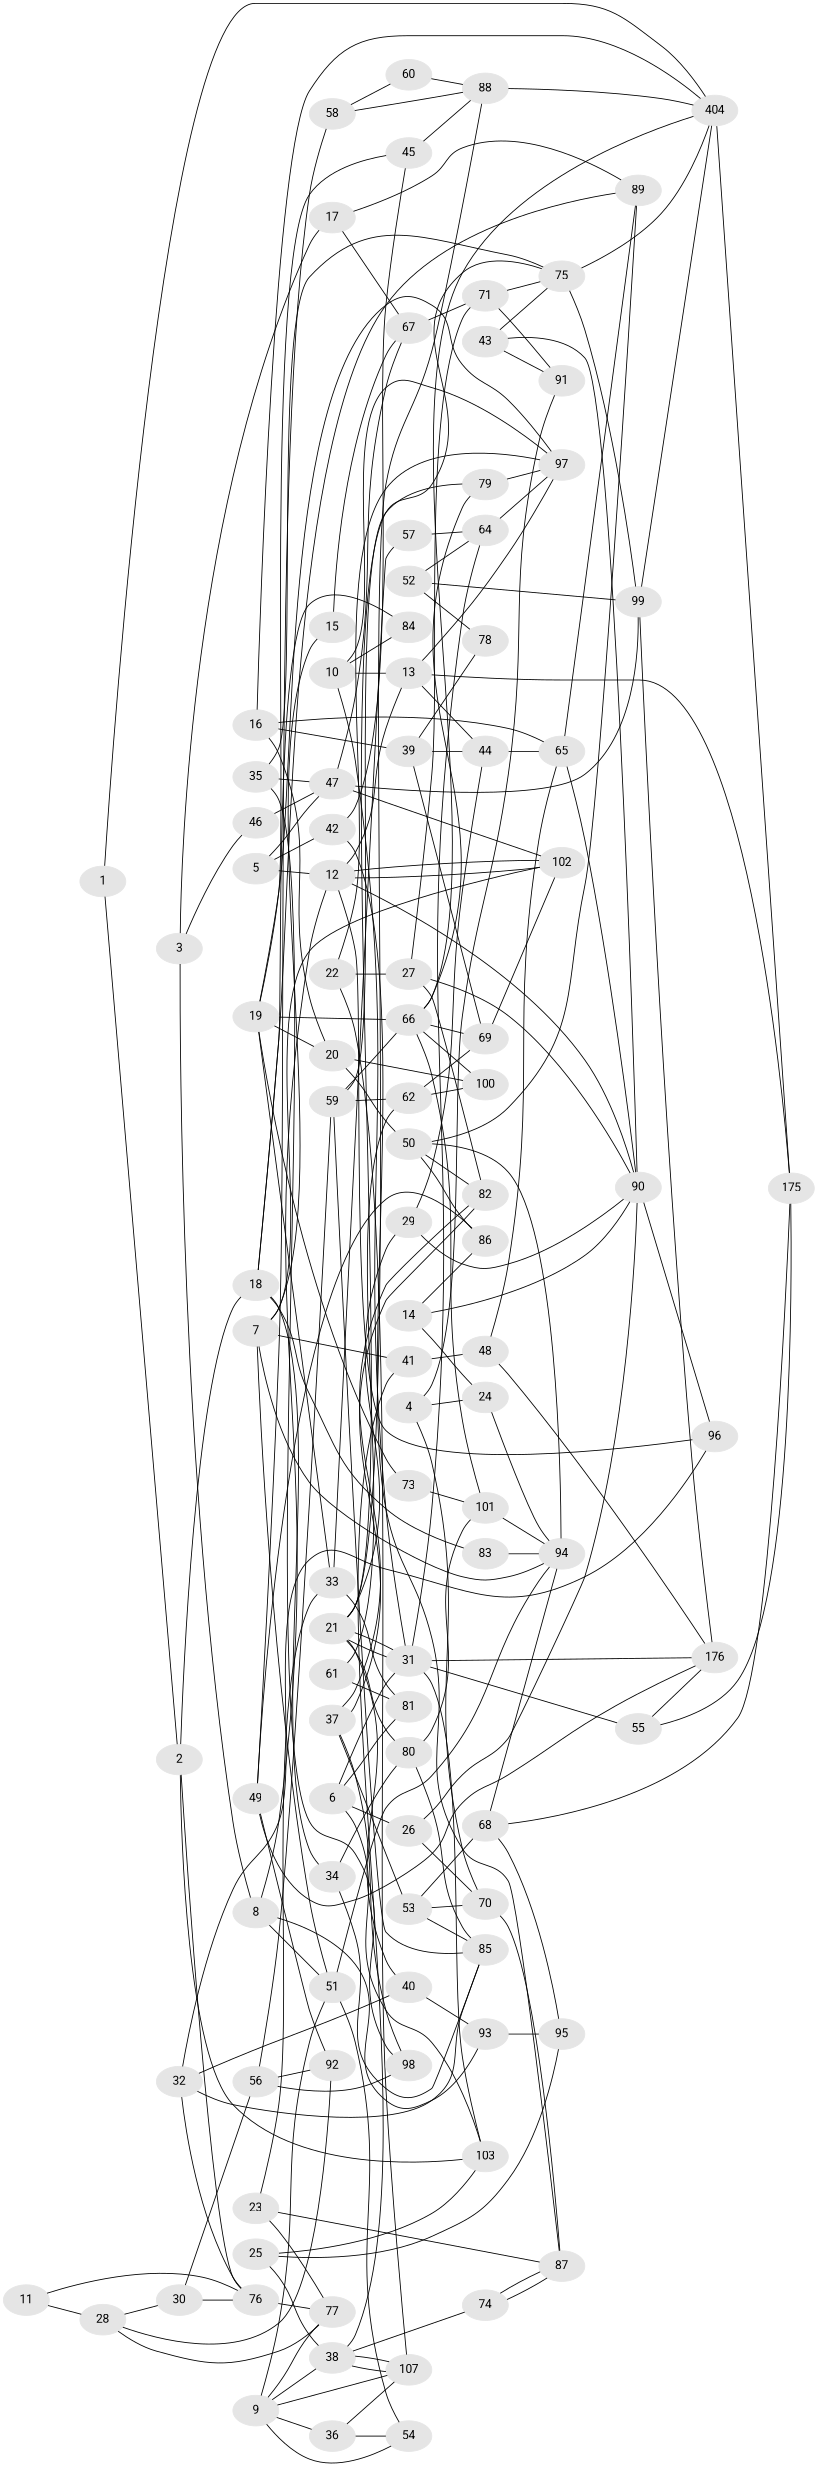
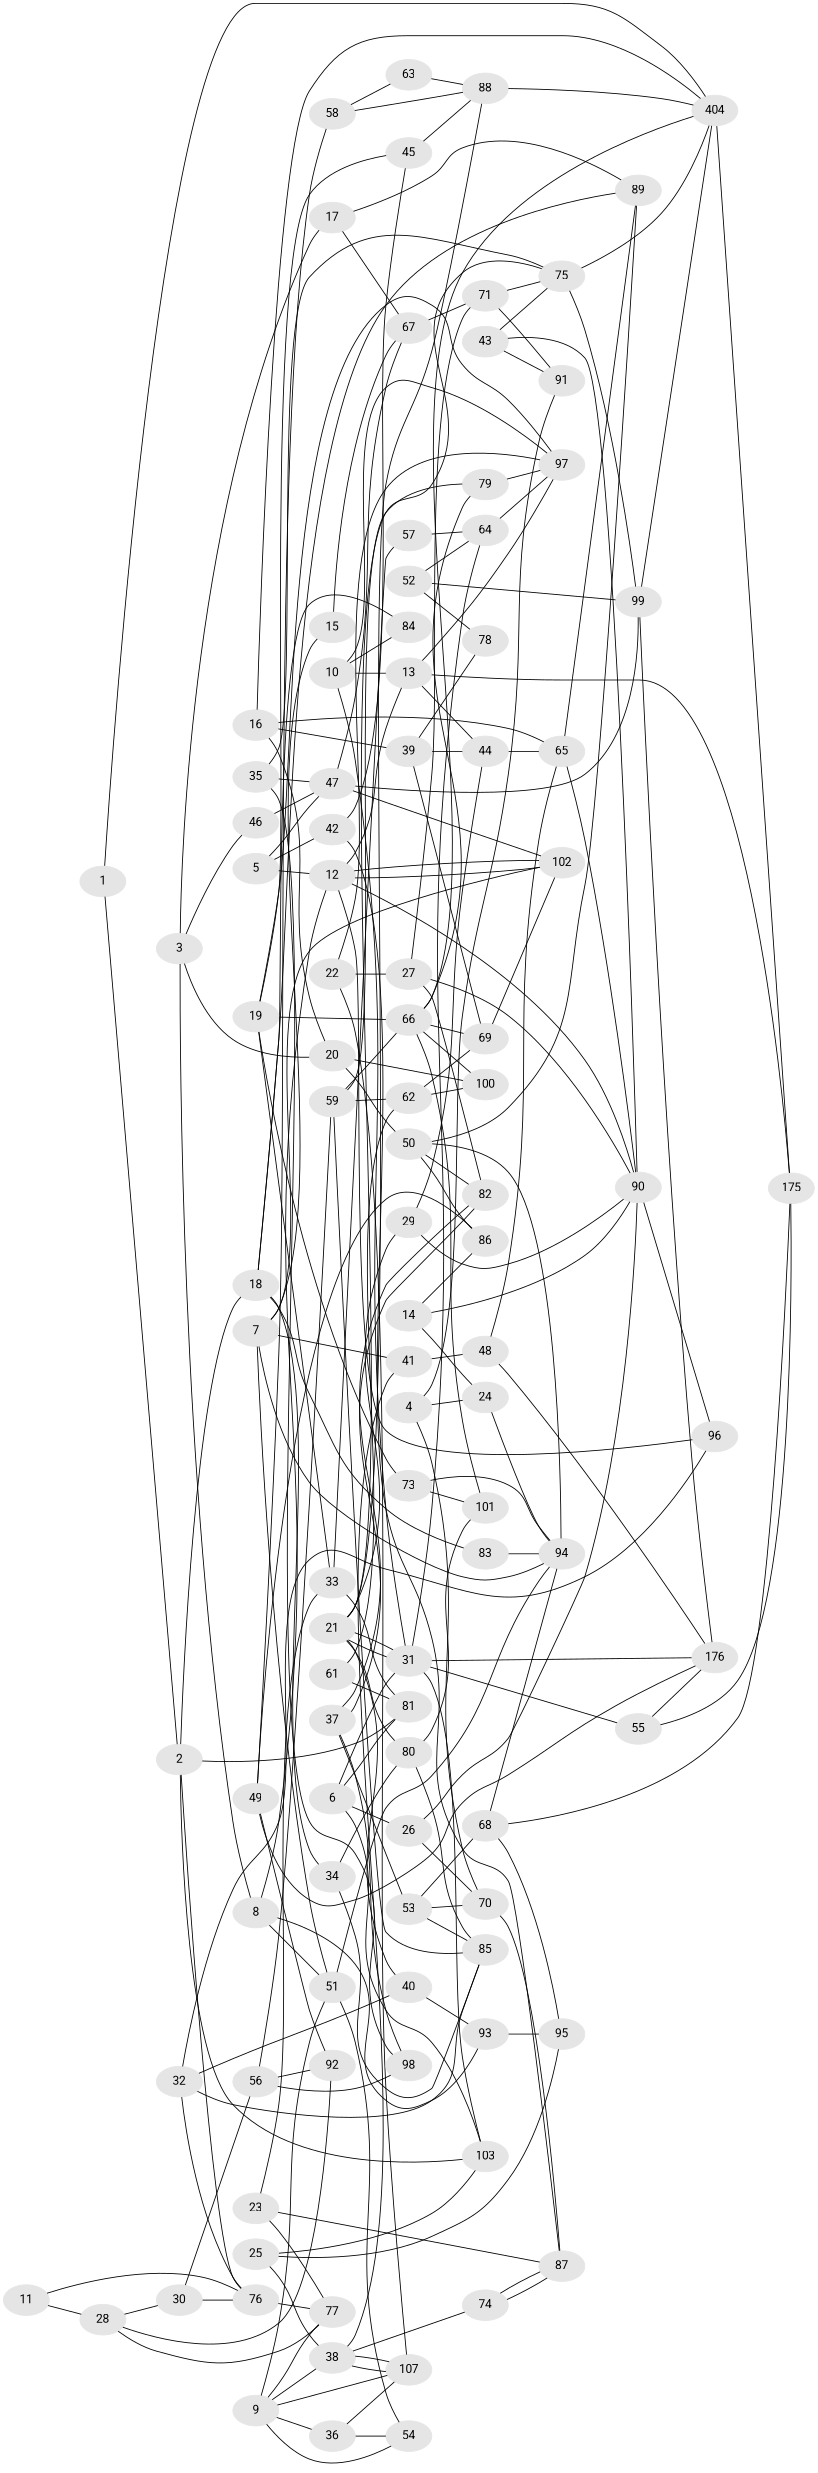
node "60": label "60" -> "63"
edge "19" -- "20": now "3" -- "20"
edge "101" -- "94": now "73" -- "94"
edge "81" -- "2": added
